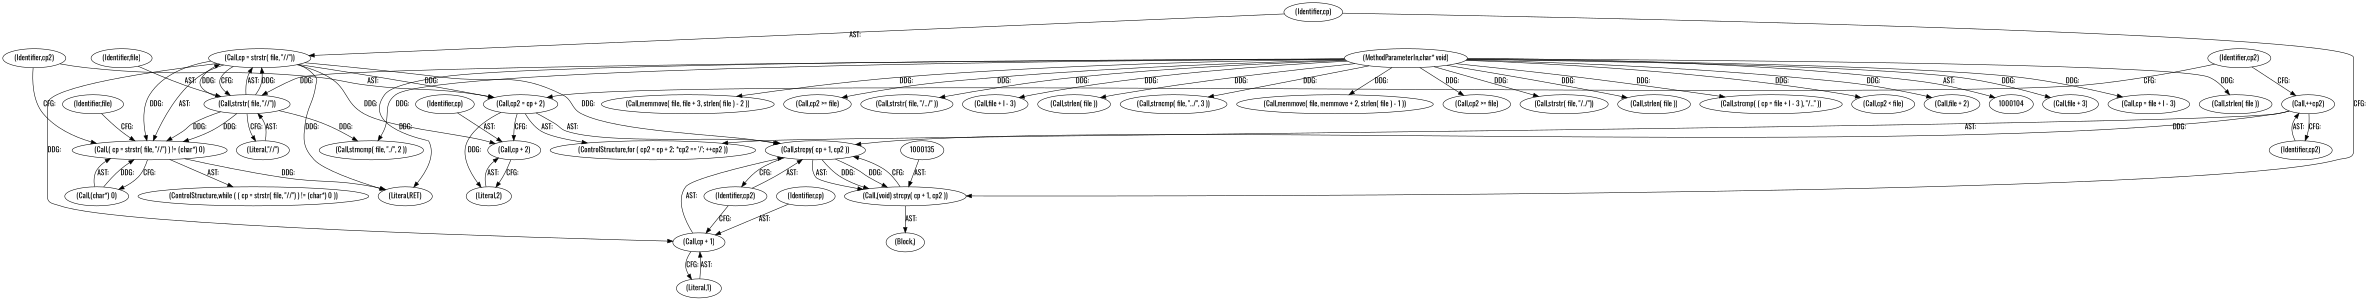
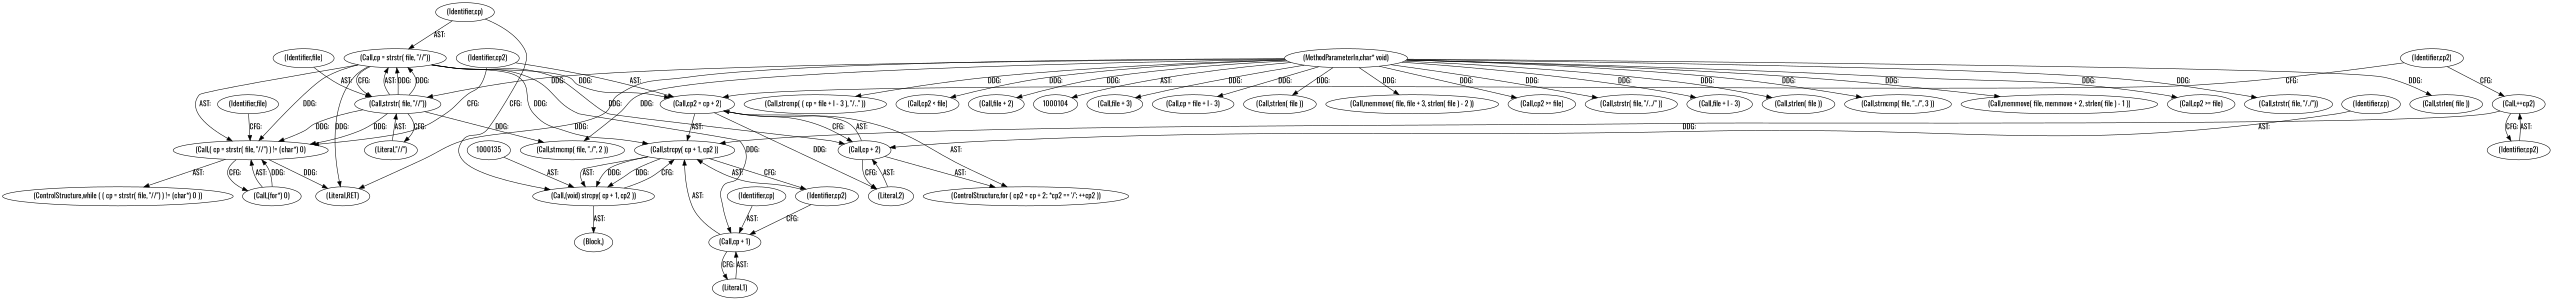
edge "(Call,cp + 2)" -> "(Call,cp2 = cp + 2)": added, label "AST:"
edge "(Call,++cp2)" -> "(ControlStructure,for ( cp2 = cp + 2; *cp2 == '/'; ++cp2 ))": now "(Call,cp + 2)" -> "(ControlStructure,for ( cp2 = cp + 2; *cp2 == '/'; ++cp2 ))"
node "(Call,(char*) 0)": label "(Call,(char*) 0)" -> "(Call,(for*) 0)"
